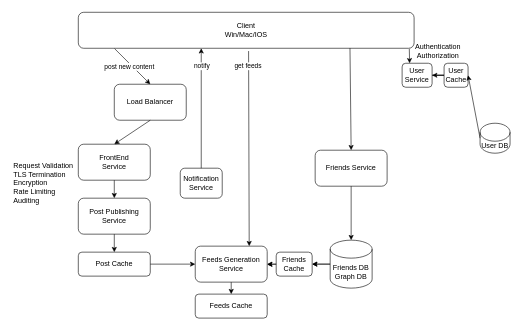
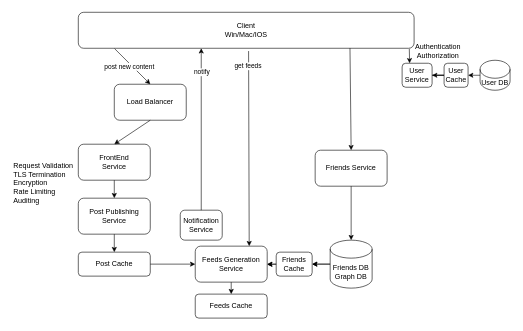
node "User DB": moved (495, 138) -> (495, 75)
node "Notification Service": moved (201, 183) -> (201, 225)
